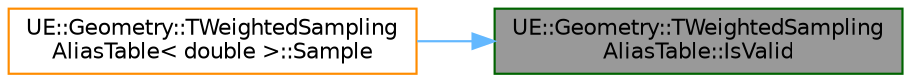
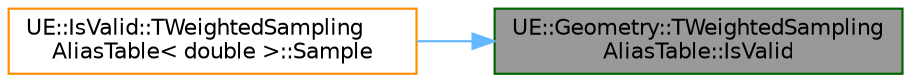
node "UE::Geometry::TWeightedSampling AliasTable< double >::Sample": label "UE::Geometry::TWeightedSampling AliasTable< double >::Sample" -> "UE::IsValid::TWeightedSampling AliasTable< double >::Sample"
